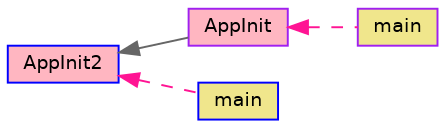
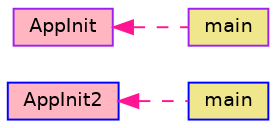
edge "AppInit" -> "AppInit2": removed
